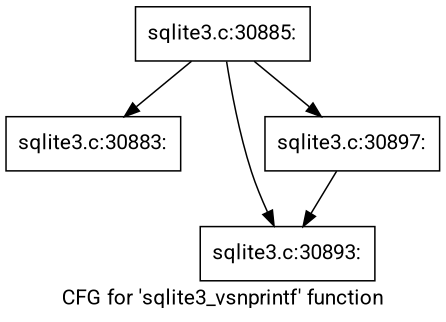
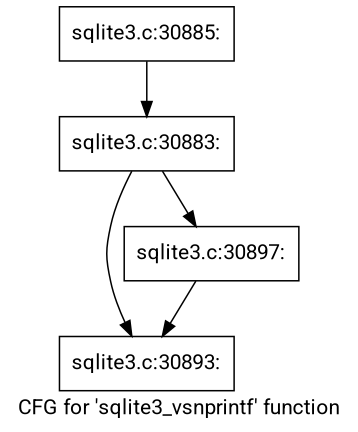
edge "sqlite3.c:30885:" -> "sqlite3.c:30897:": now "sqlite3.c:30883:" -> "sqlite3.c:30897:"
edge "sqlite3.c:30885:" -> "sqlite3.c:30893:": now "sqlite3.c:30883:" -> "sqlite3.c:30893:"
